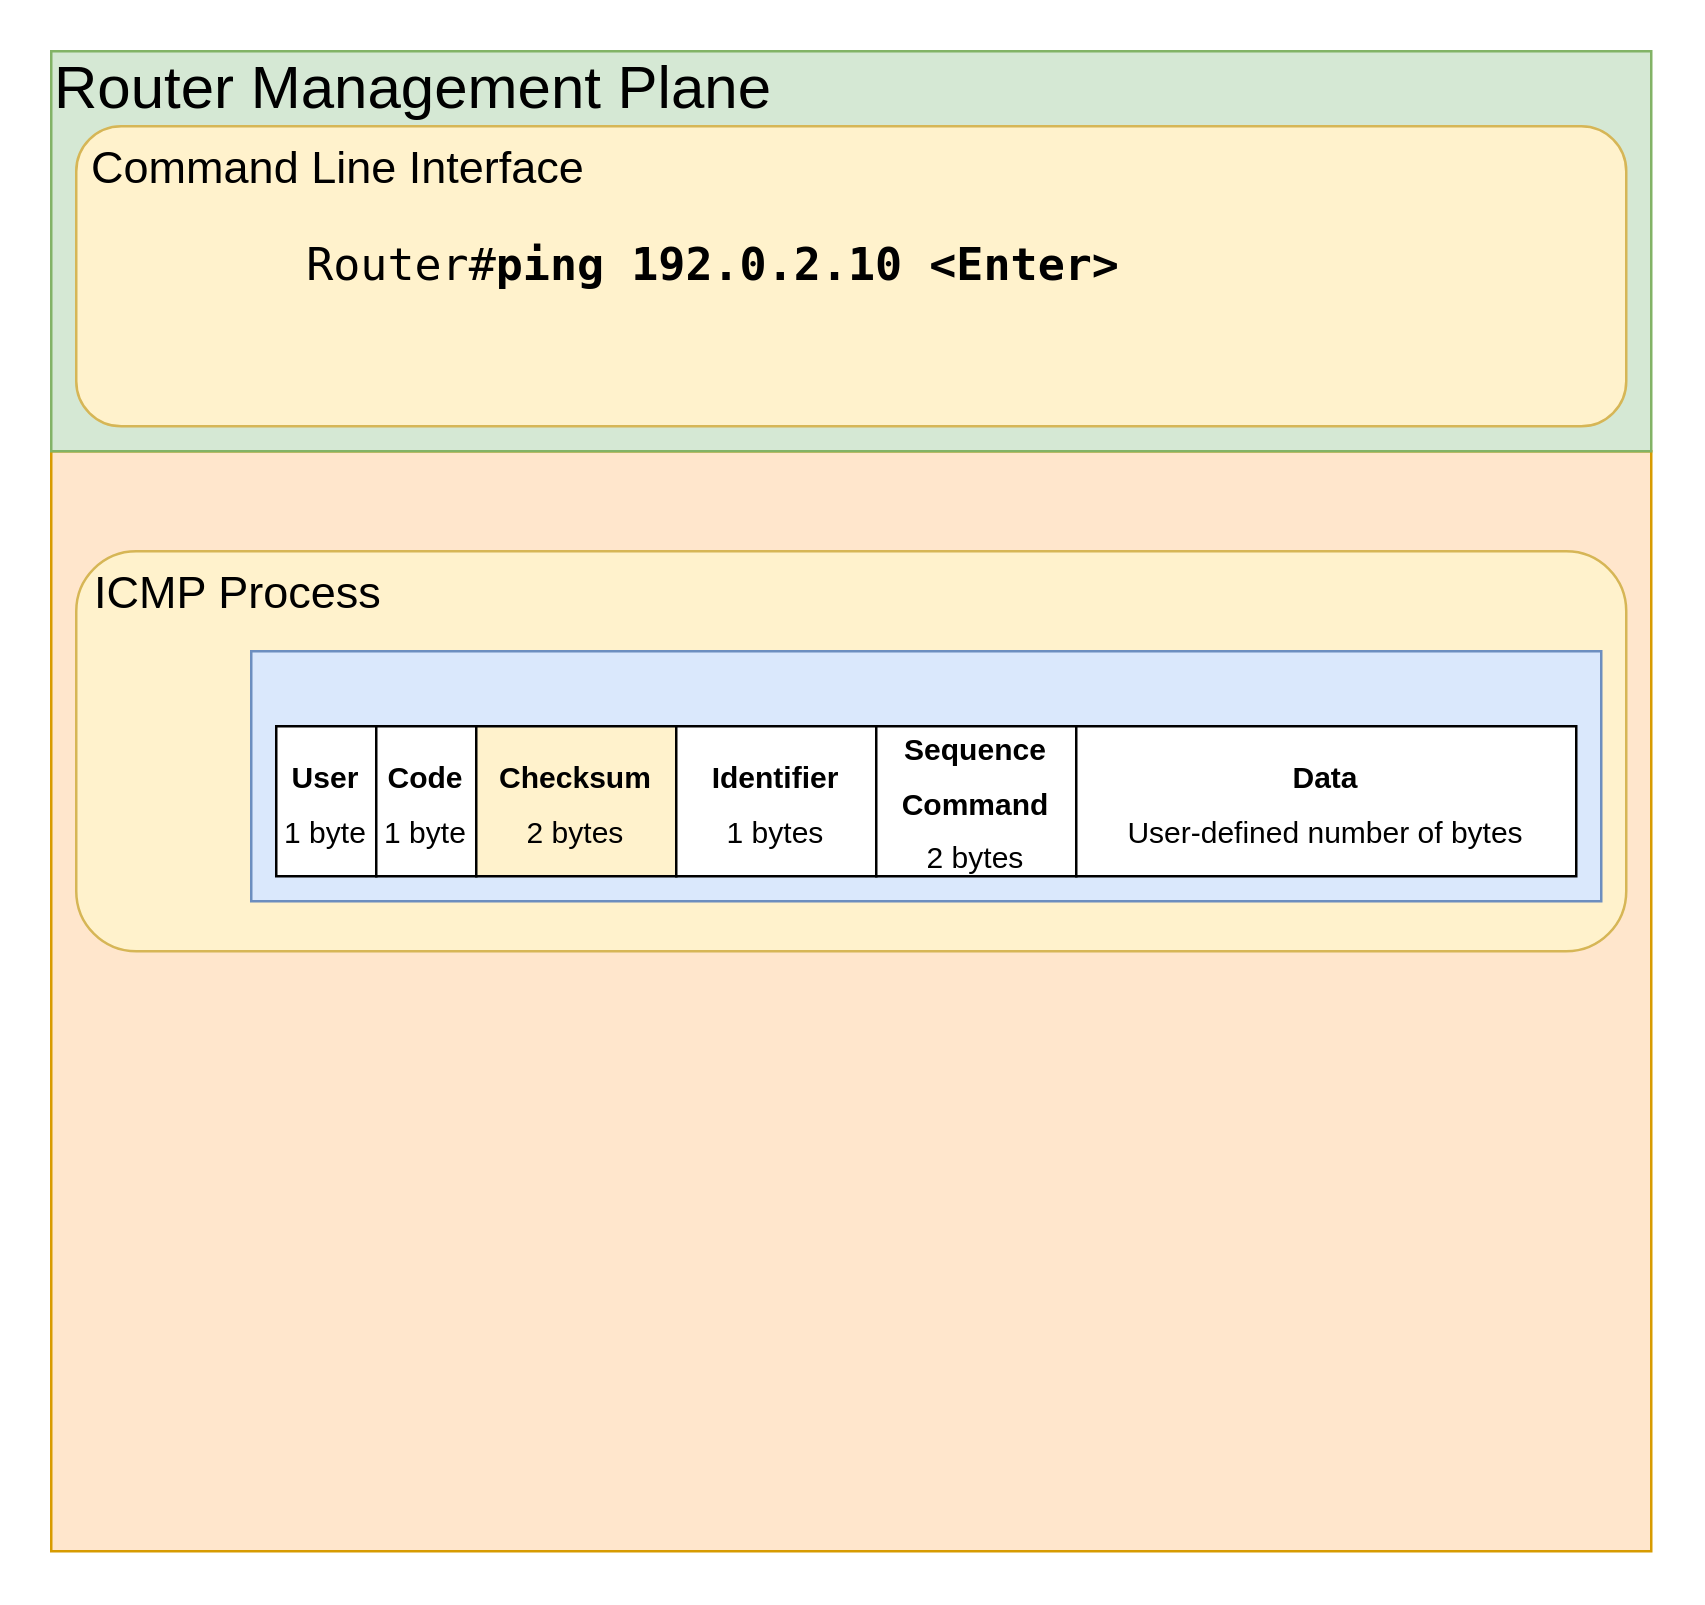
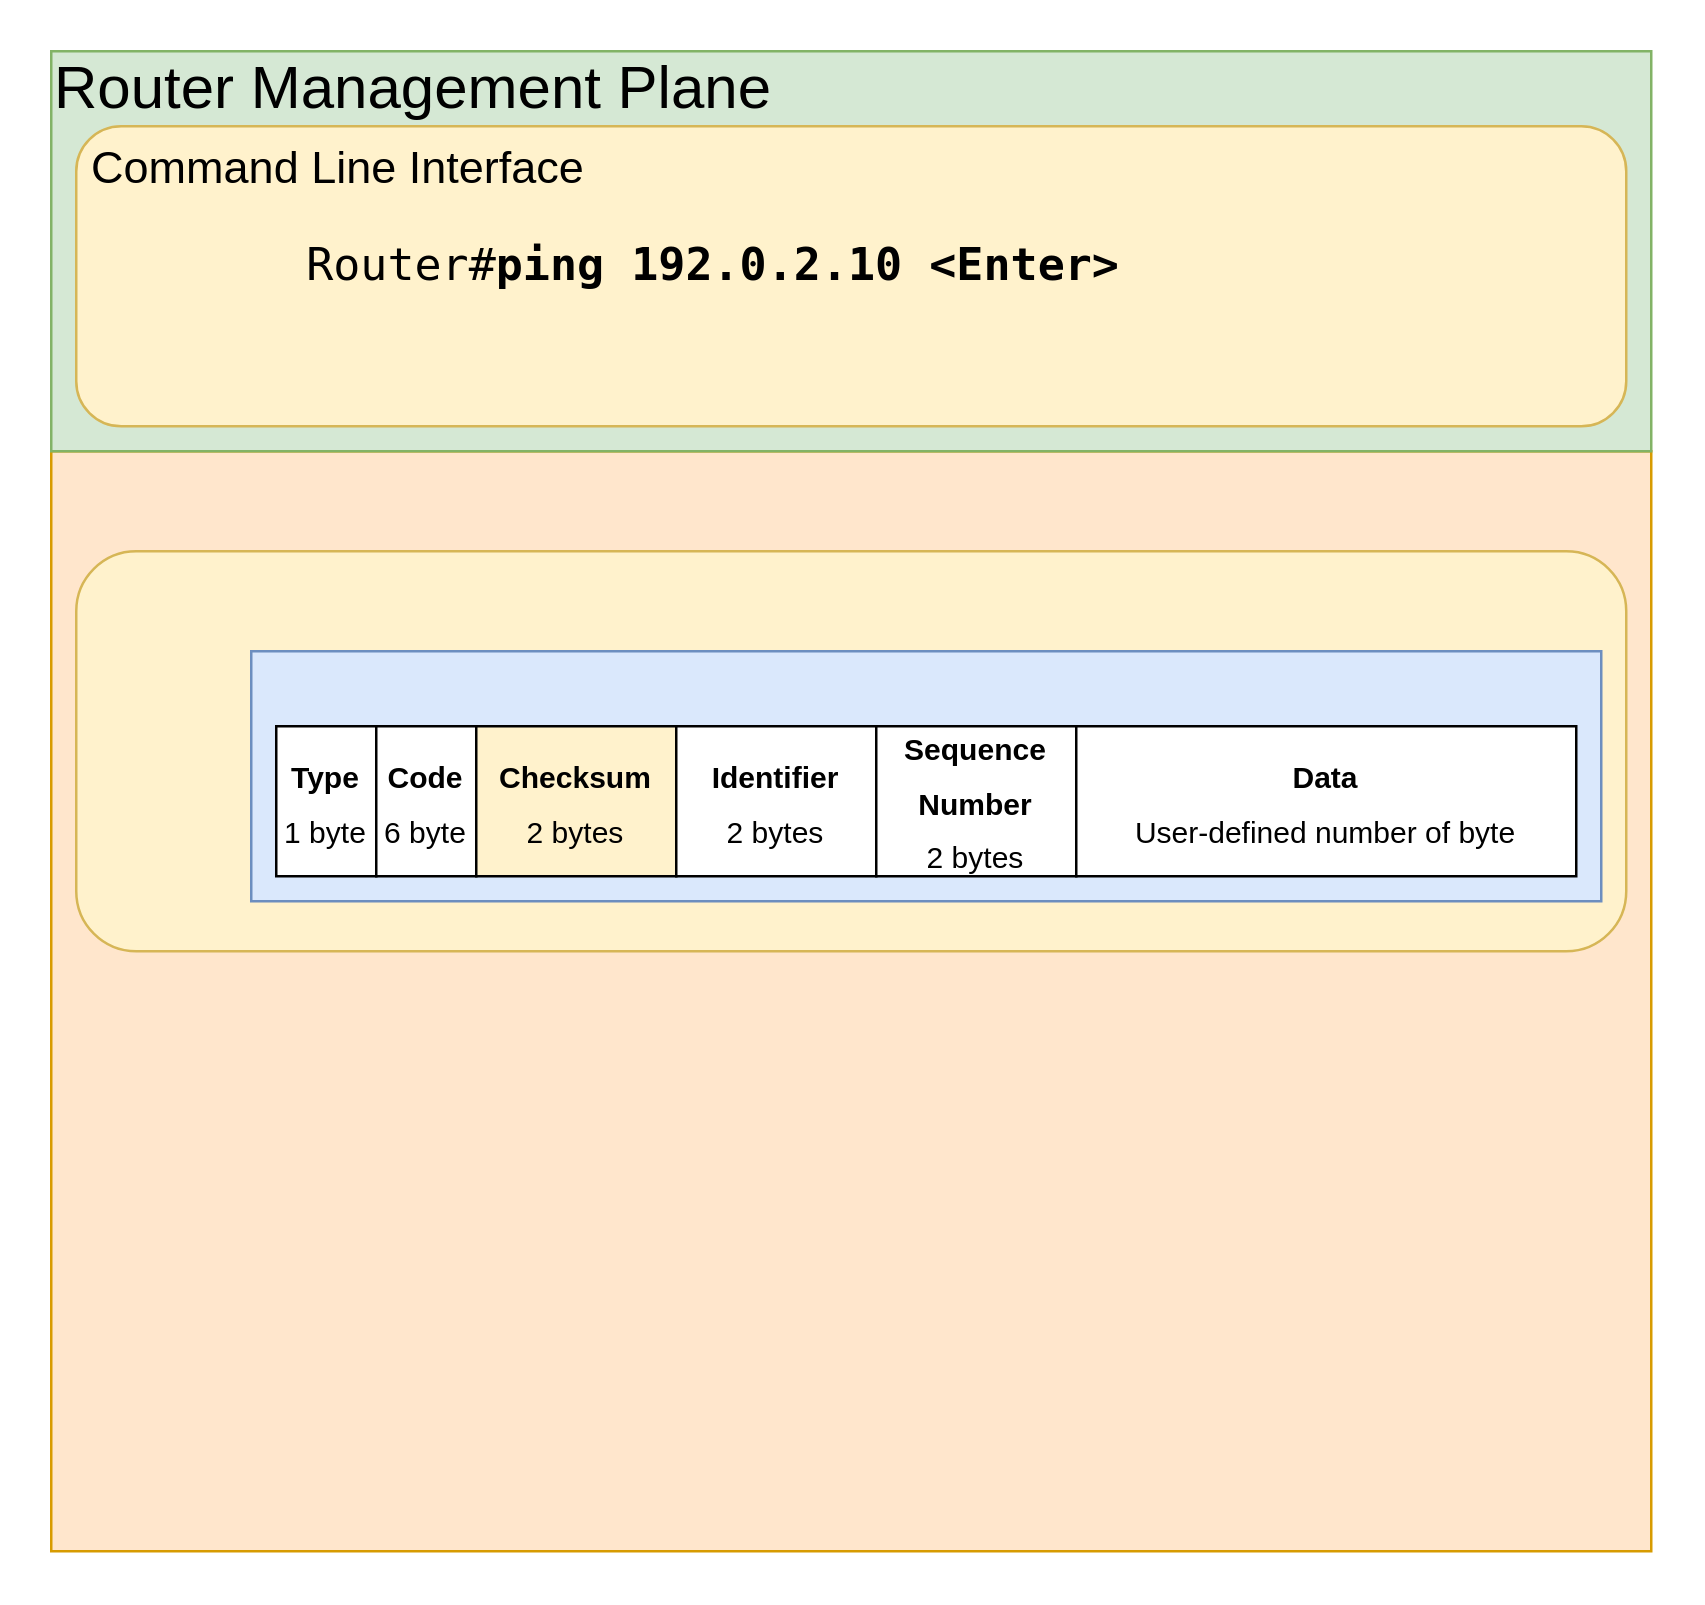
node "ICMP Process": removed
node "User 1 byte": label "User 1 byte" -> "Type 1 byte"
node "Code 1 byte": label "Code 1 byte" -> "Code 6 byte"
node "Identifier 1 bytes": label "Identifier 1 bytes" -> "Identifier 2 bytes"
node "Sequence Command 2 bytes": label "Sequence Command 2 bytes" -> "Sequence Number 2 bytes"
node "Data User-defined number of bytes": label "Data User-defined number of bytes" -> "Data User-defined number of byte"
